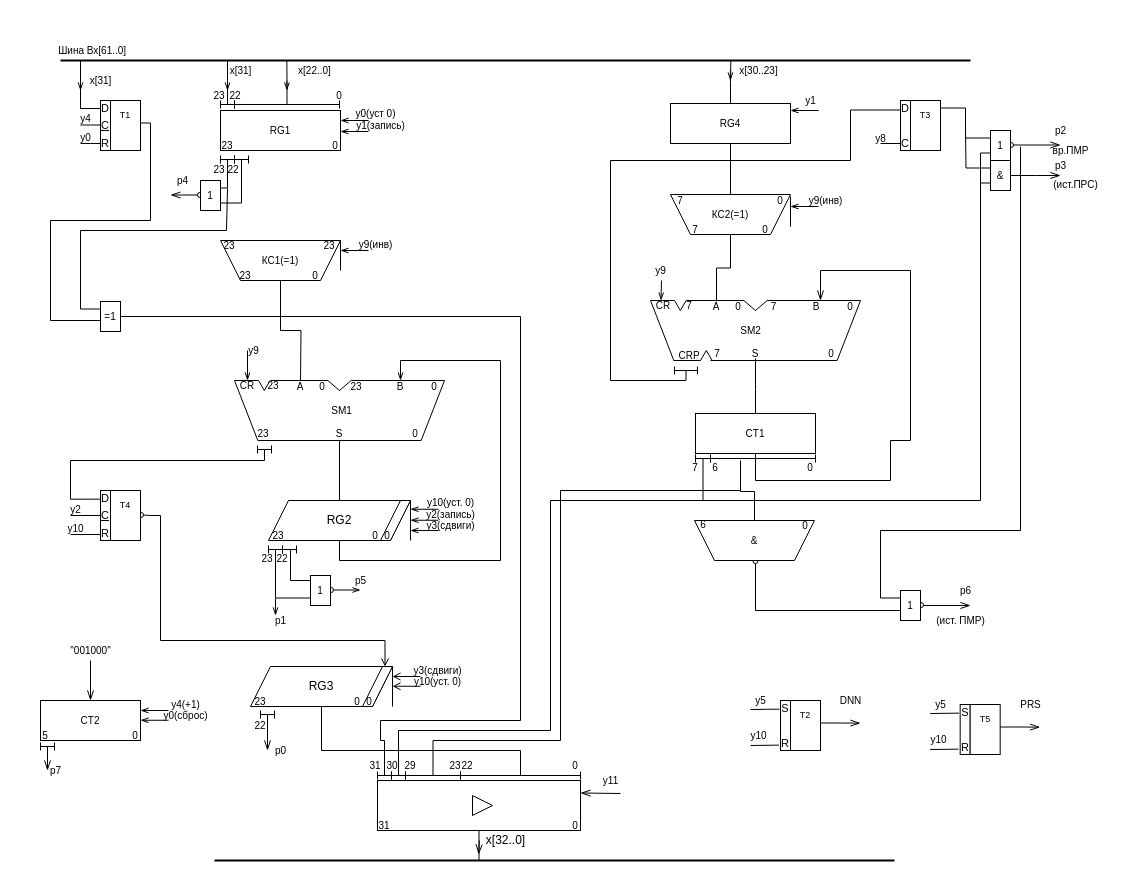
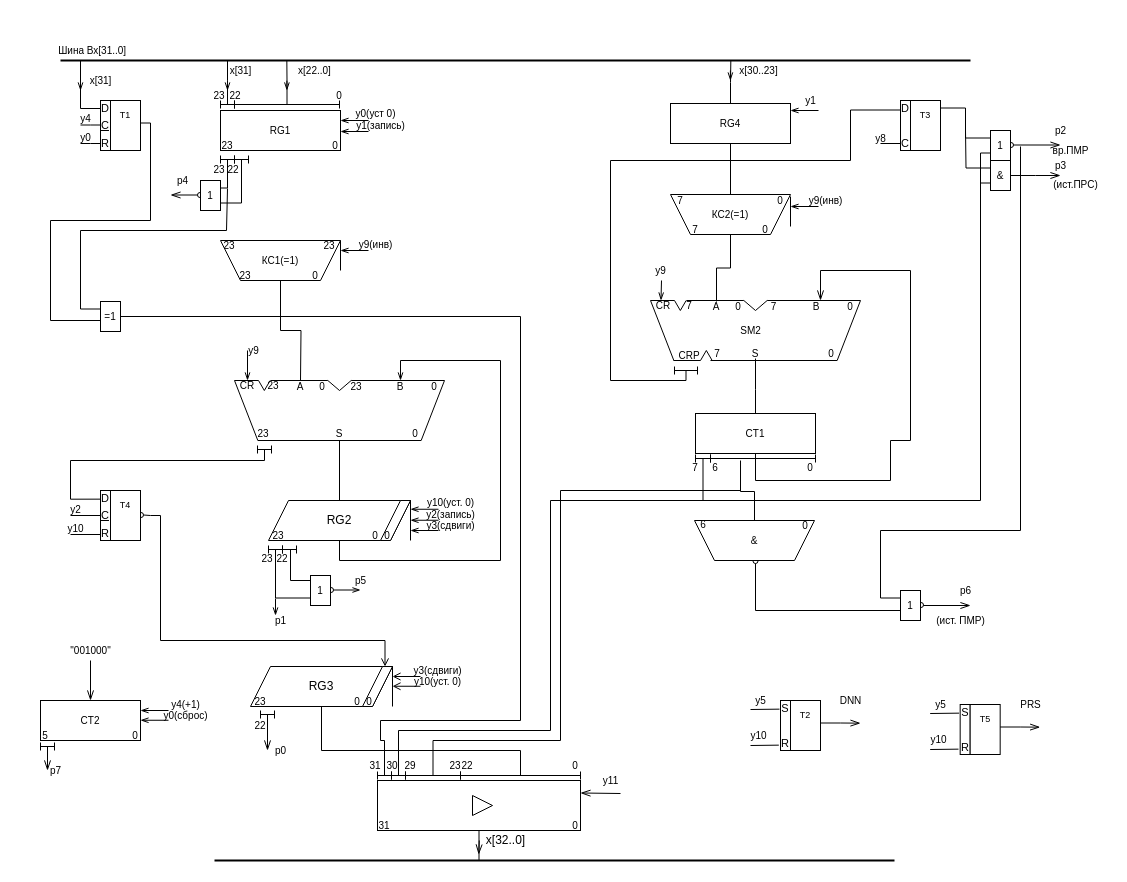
node "Шина Вх[61..0]": label "Шина Вх[61..0]" -> "Шина Вх[31..0]"
node "SM1": removed
